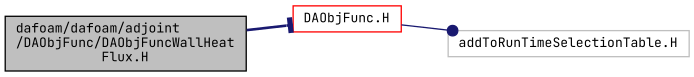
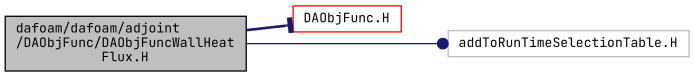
edge "DAObjFunc.H" -> "addToRunTimeSelectionTable.H": now "dafoam/dafoam/adjoint /DAObjFunc/DAObjFuncWallHeat Flux.H" -> "addToRunTimeSelectionTable.H"
